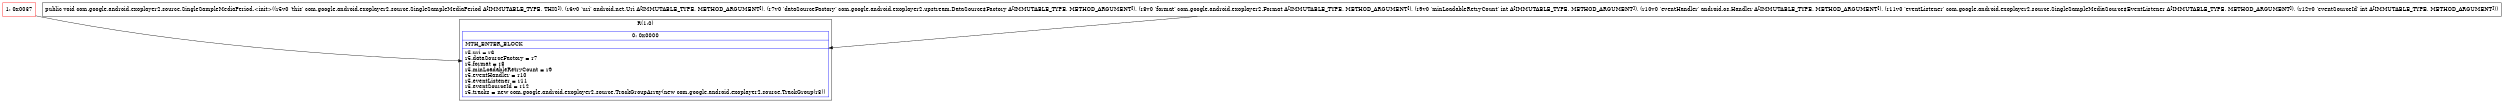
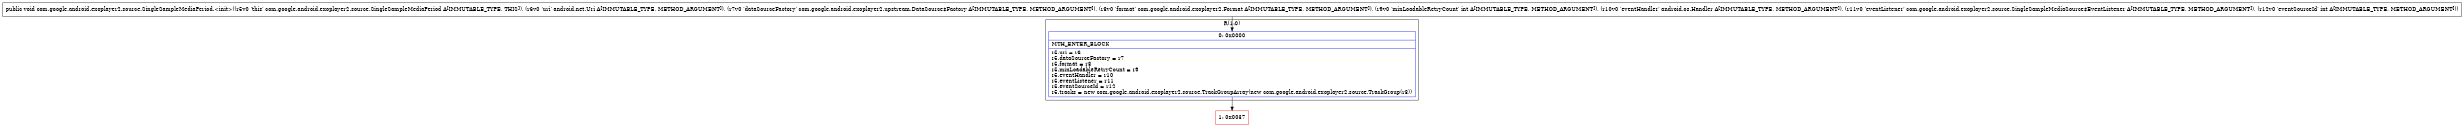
edge "1: 0x0037" -> "0: 0x0000": reversed
